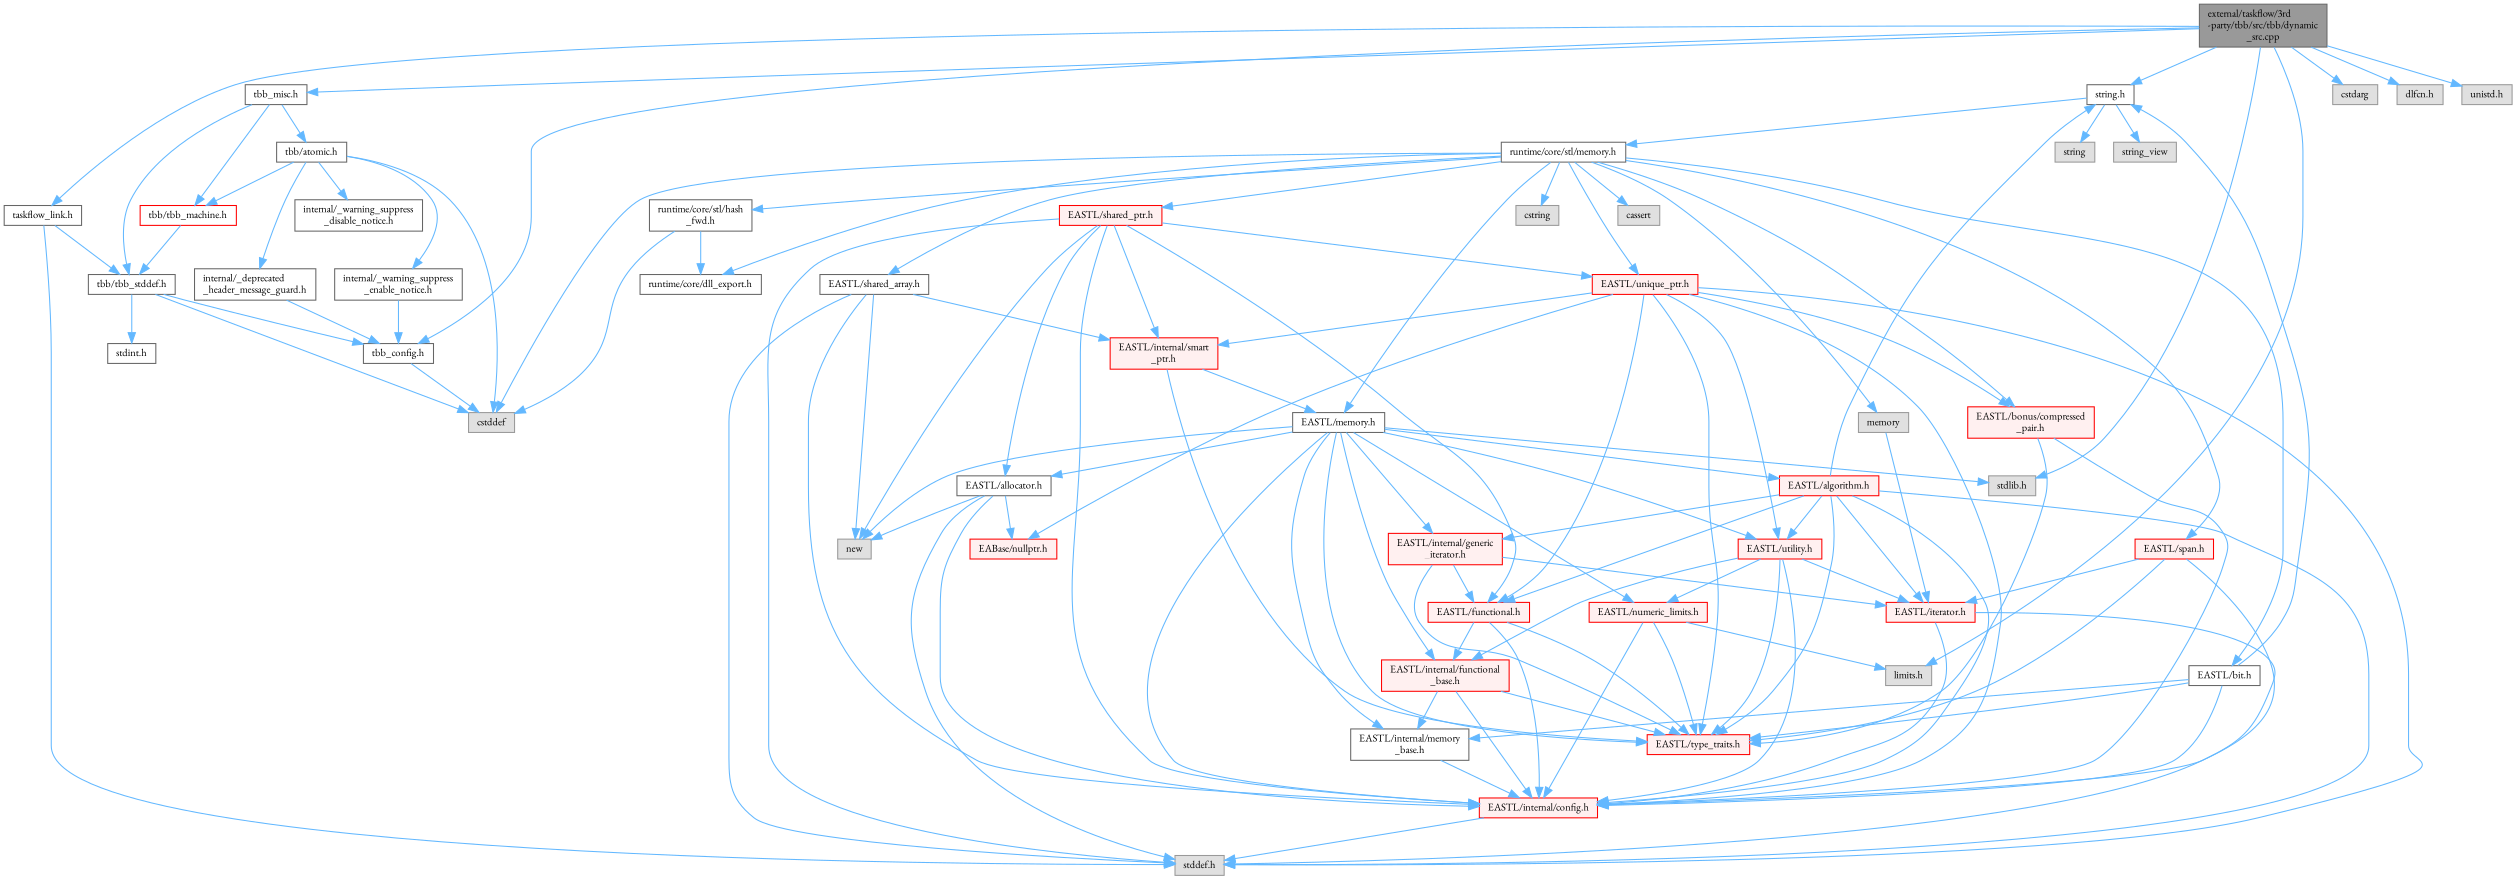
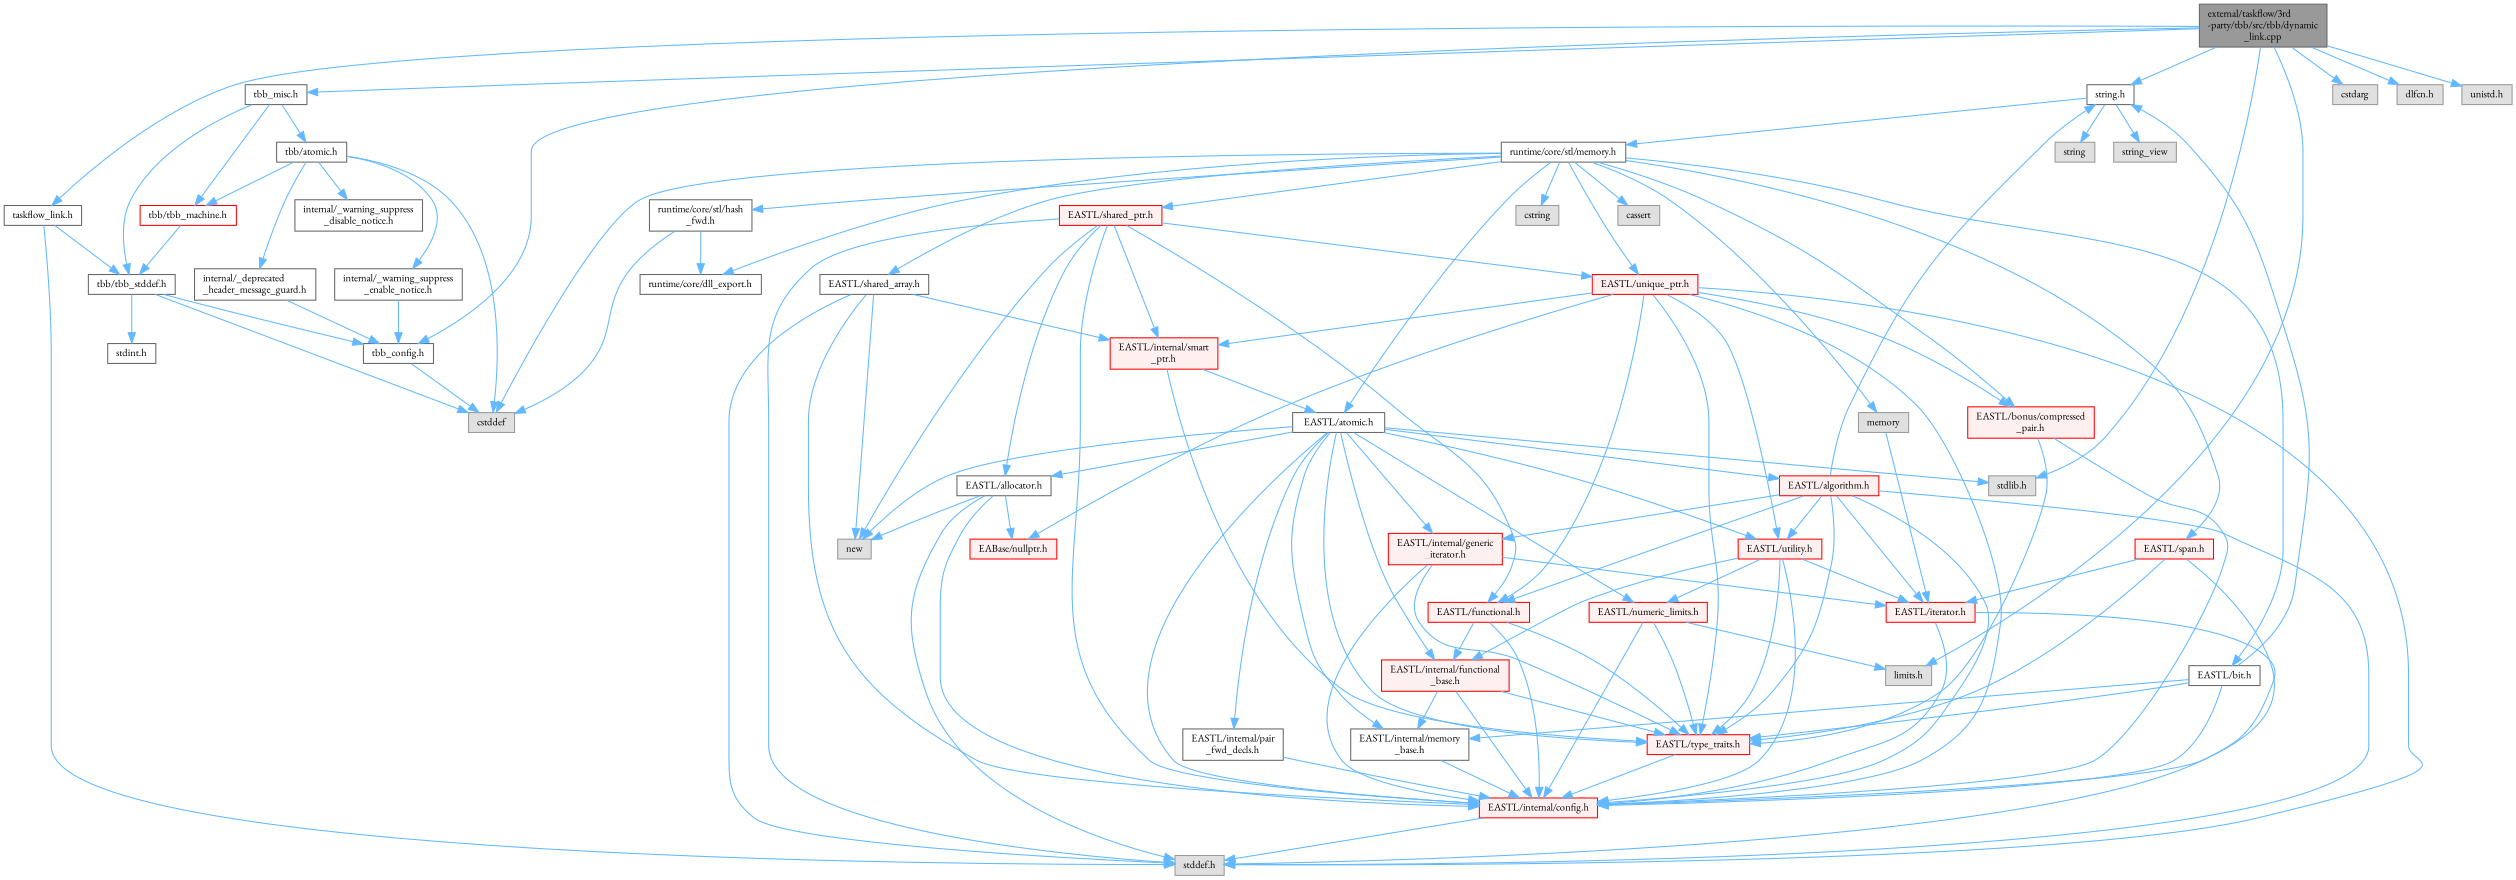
node "external/taskflow/3rd -party/tbb/src/tbb/dynamic _src.cpp": label "external/taskflow/3rd -party/tbb/src/tbb/dynamic _src.cpp" -> "external/taskflow/3rd -party/tbb/src/tbb/dynamic _link.cpp"
node "EASTL/memory.h": label "EASTL/memory.h" -> "EASTL/atomic.h"
edge "EASTL/internal/generic _iterator.h" -> "EASTL/functional.h": now "EASTL/internal/generic _iterator.h" -> "EASTL/internal/config.h"
node "EASTL/internal/pair _fwd_decls.h": added
edge "EASTL/type_traits.h" -> "EASTL/internal/config.h": added
